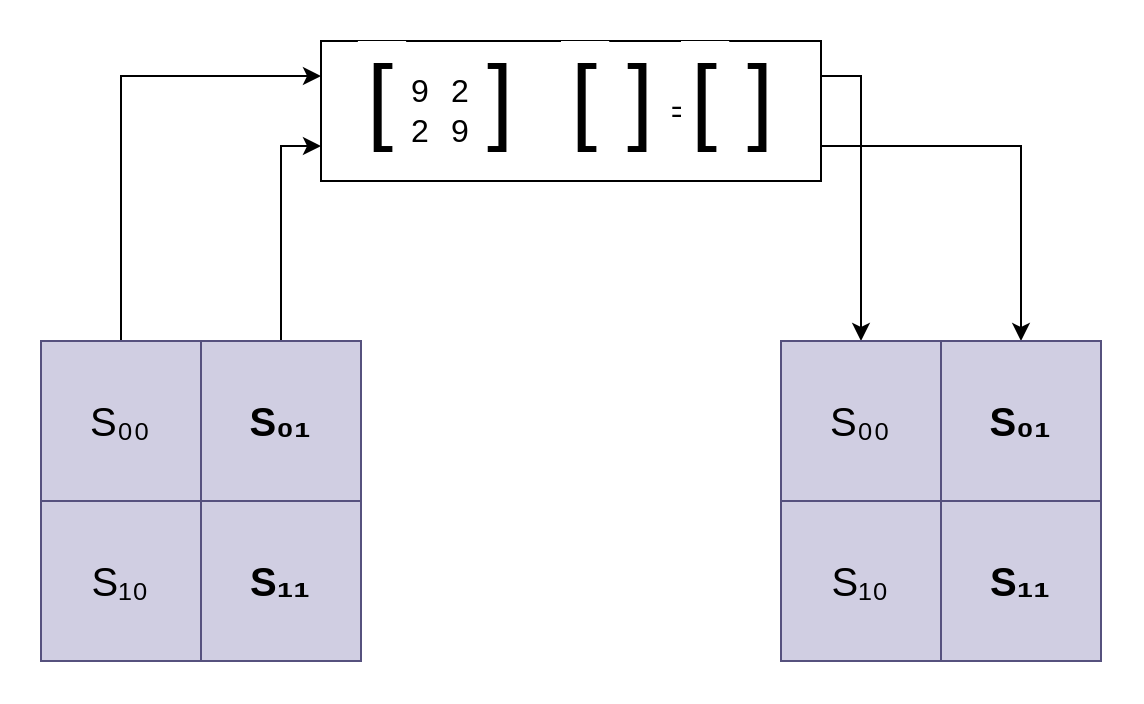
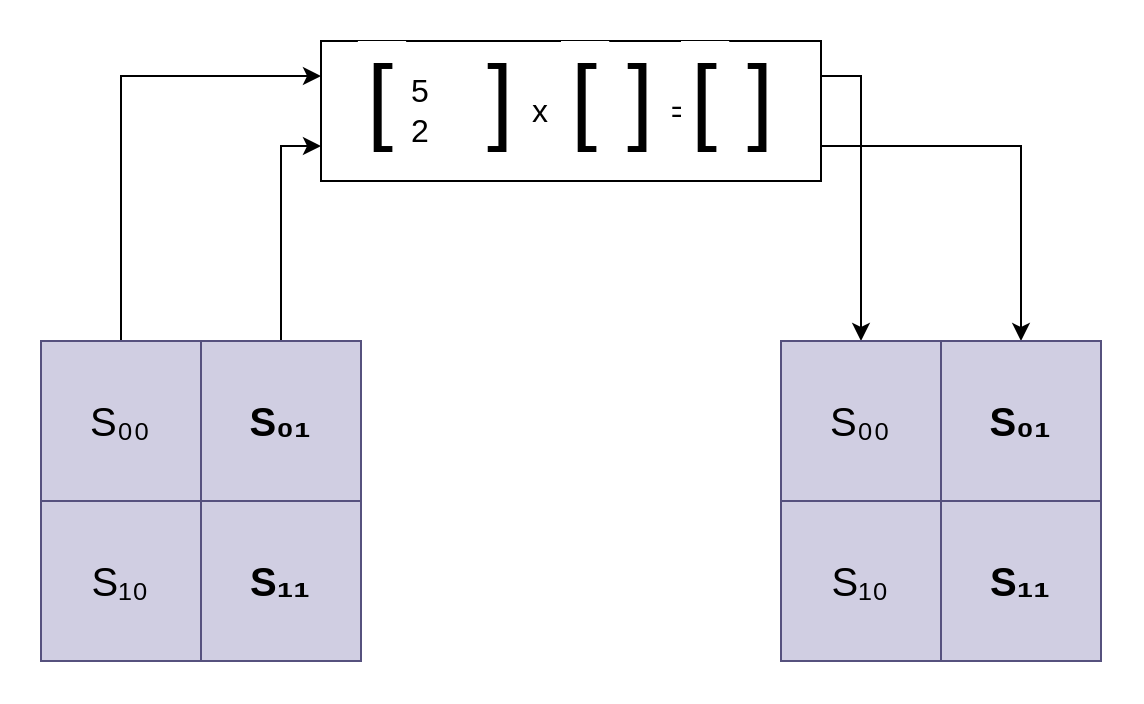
node "9 2": label "9 2" -> "5 2"
node "2 9": removed
node "x": added
